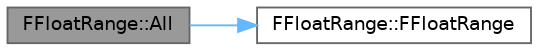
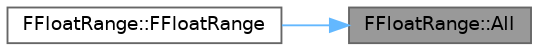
edge "FFloatRange::All" -> "FFloatRange::FFloatRange": reversed
